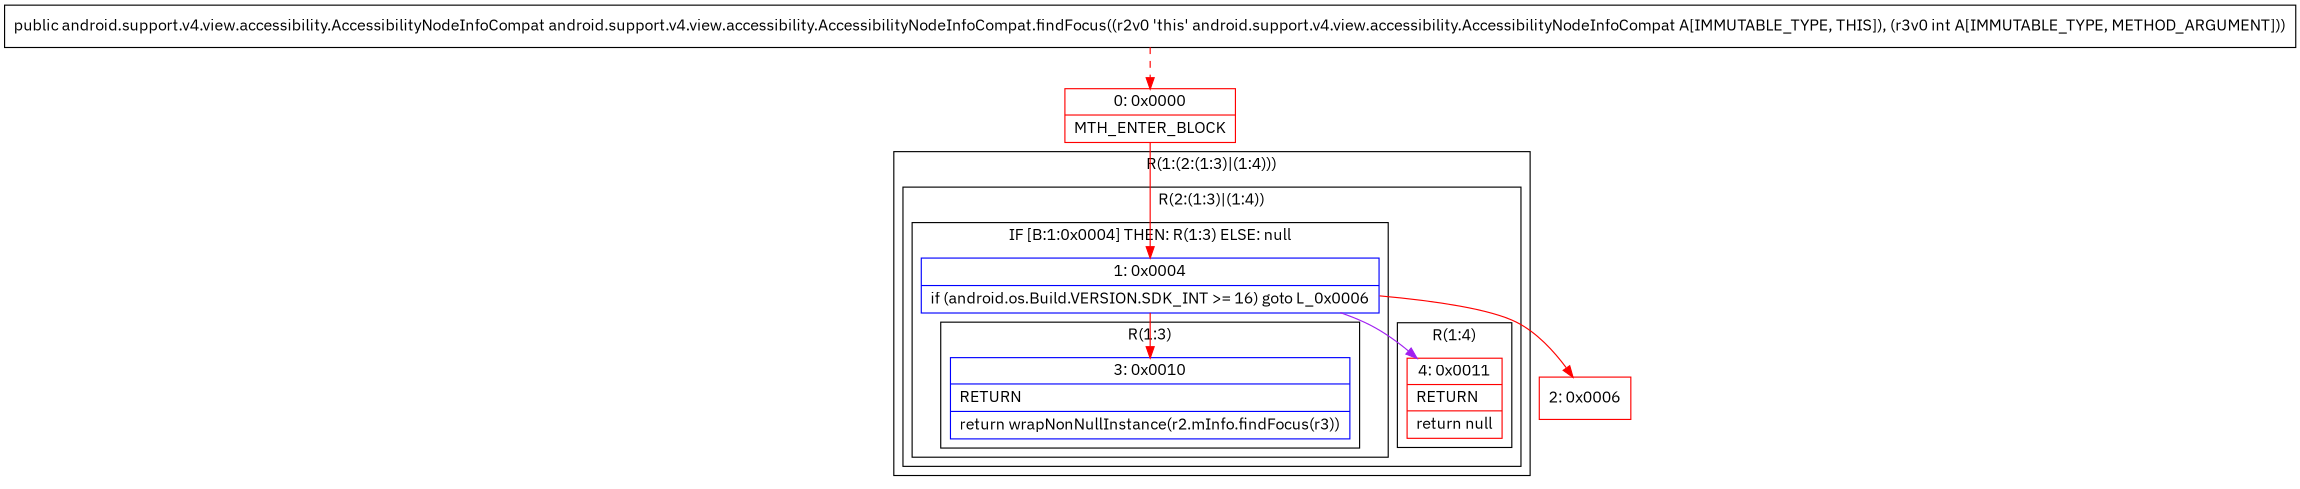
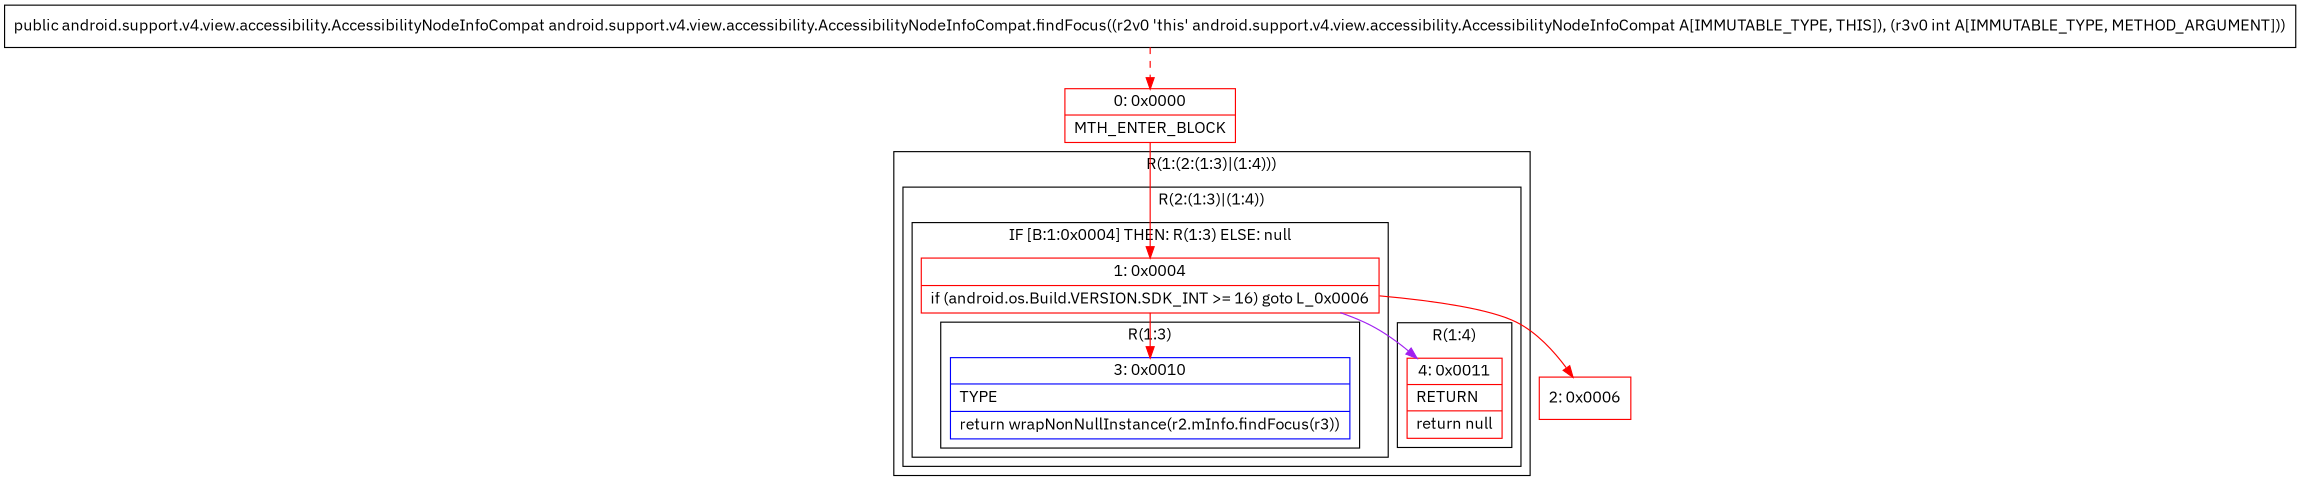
node "1: 0x0004": color blue -> red
node "3: 0x0010": text "RETURN" -> "TYPE"
